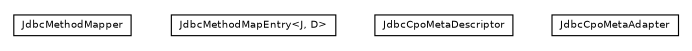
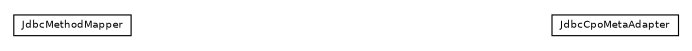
node "JdbcMethodMapEntry<J, D>": removed
node "JdbcCpoMetaDescriptor": removed
